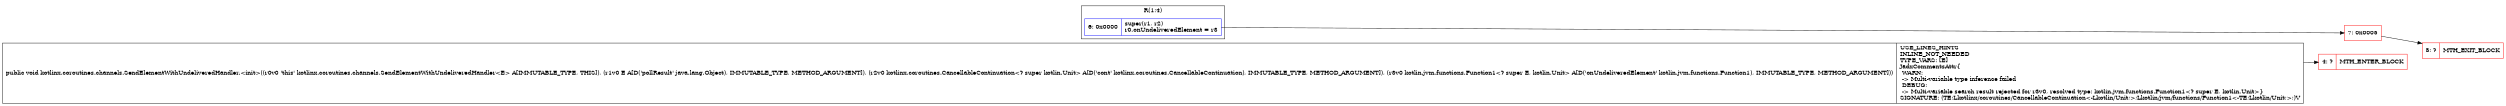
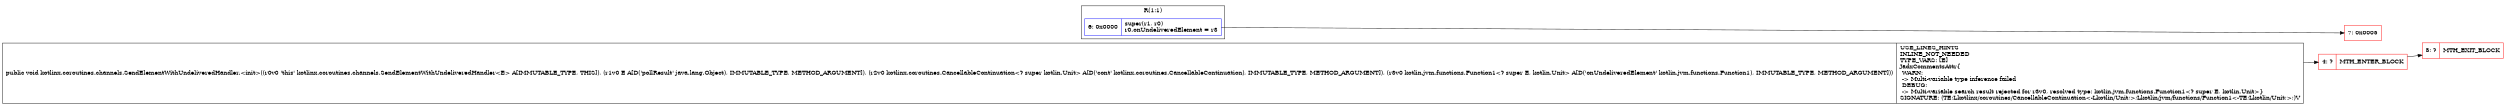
cluster "R(1:4)": label "R(1:4)" -> "R(1:1)"
node "6: 0x0000": text "super(r1, r2)" -> "super(r1, r0)"
edge "7: 0x0005" -> "5: ?": now "4: ?" -> "5: ?"
